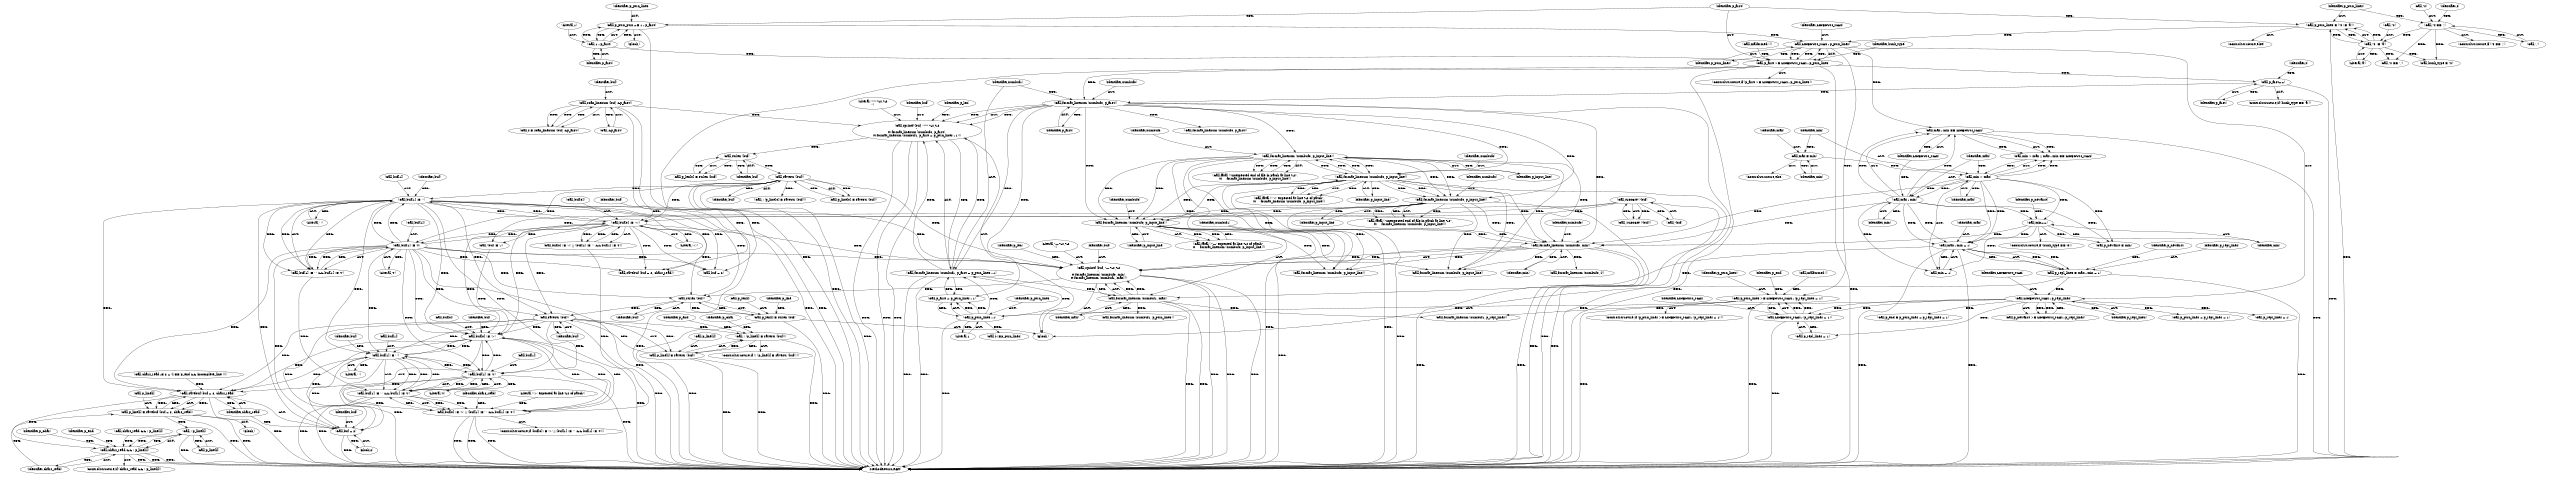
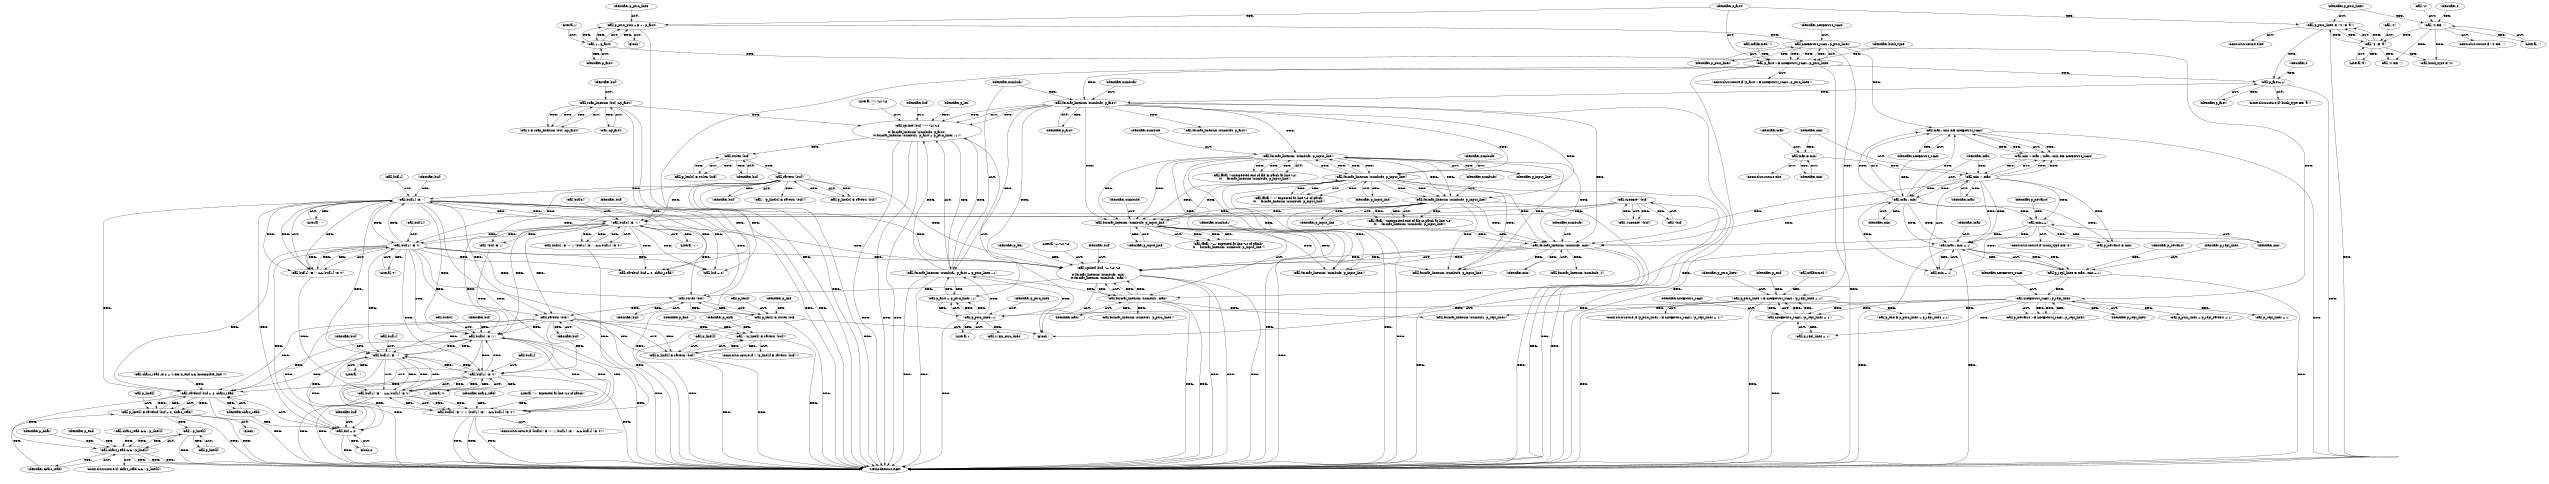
edge "(Call,p_ptrn_lines = (*s != 'a'))" -> "(Call,LINENUM_MAX - p_ptrn_lines)": now "(Call,p_ptrn_lines = (*s != 'a'))" -> "(Call,p_first++)"
node "(Call,',')": label "(Call,',')" -> "(Literal,',')"
edge "(Call,*s != 'a')" -> "(Call,hunk_type = *s)": label "DDG: " -> "CFG: "
edge "(Call,min > max || max - min == LINENUM_MAX)" -> "(Call,max - min == LINENUM_MAX)": added, label "CFG:"
edge "(Call,LINENUM_MAX - p_ptrn_lines)" -> "(Call,LINENUM_MAX - p_repl_lines)": label "AST: " -> "DDG: "
edge "(Call,p_ptrn_lines >= LINENUM_MAX - (p_repl_lines + 1))" -> "(Call,p_end = p_ptrn_lines + p_repl_lines + 1)": added, label "DDG:"
node "(Call,p_ptrn_lines + p_repl_lines + 1)": label "(Call,p_ptrn_lines + p_repl_lines + 1)" -> "(Call,p_ptrn_lines + p_repl_savestr + 1)"
